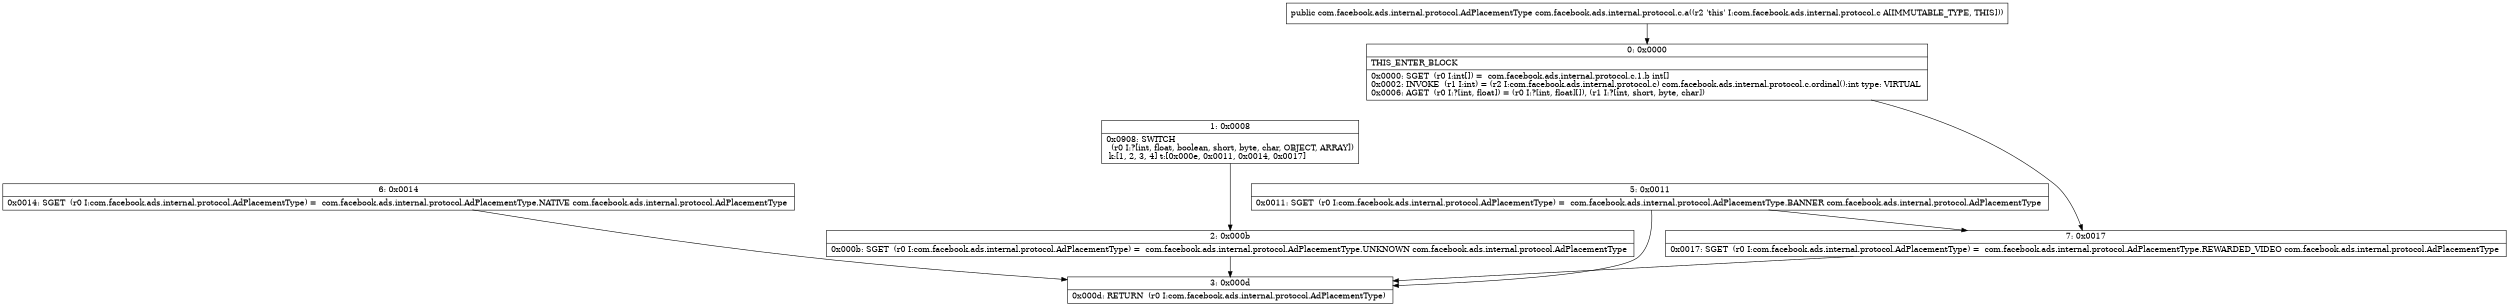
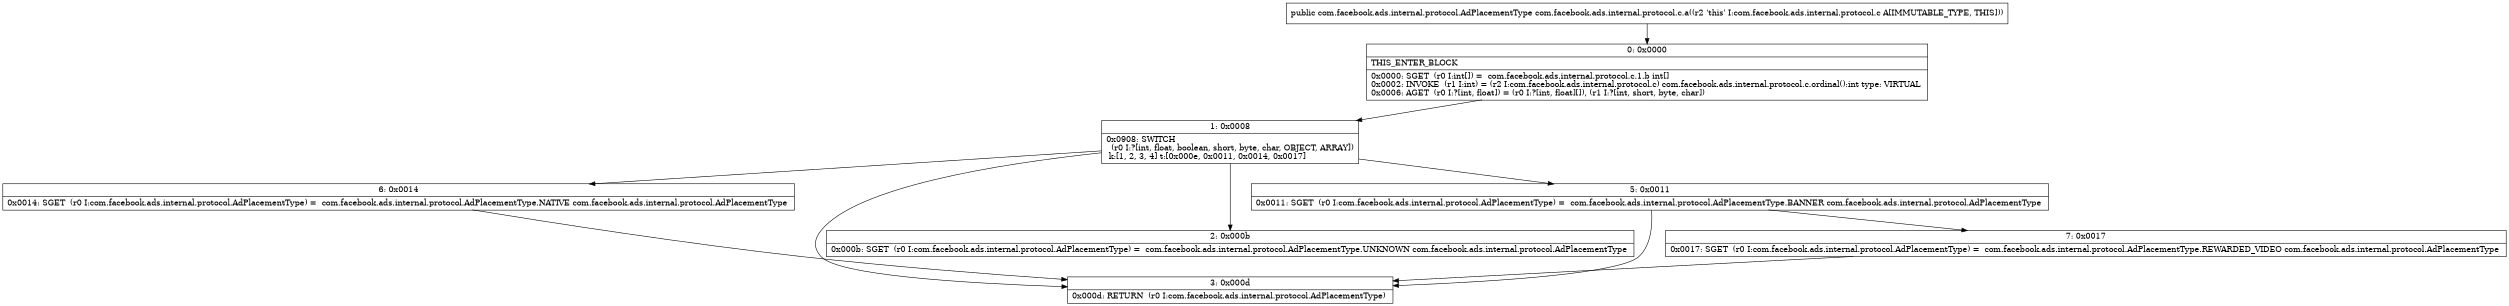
edge "0: 0x0000" -> "7: 0x0017": now "0: 0x0000" -> "1: 0x0008"
edge "1: 0x0008" -> "6: 0x0014": added
edge "1: 0x0008" -> "5: 0x0011": added
edge "2: 0x000b" -> "3: 0x000d": now "1: 0x0008" -> "3: 0x000d"
